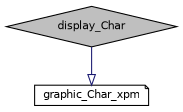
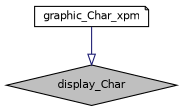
edge "display_Char" -> "graphic_Char_xpm": reversed
